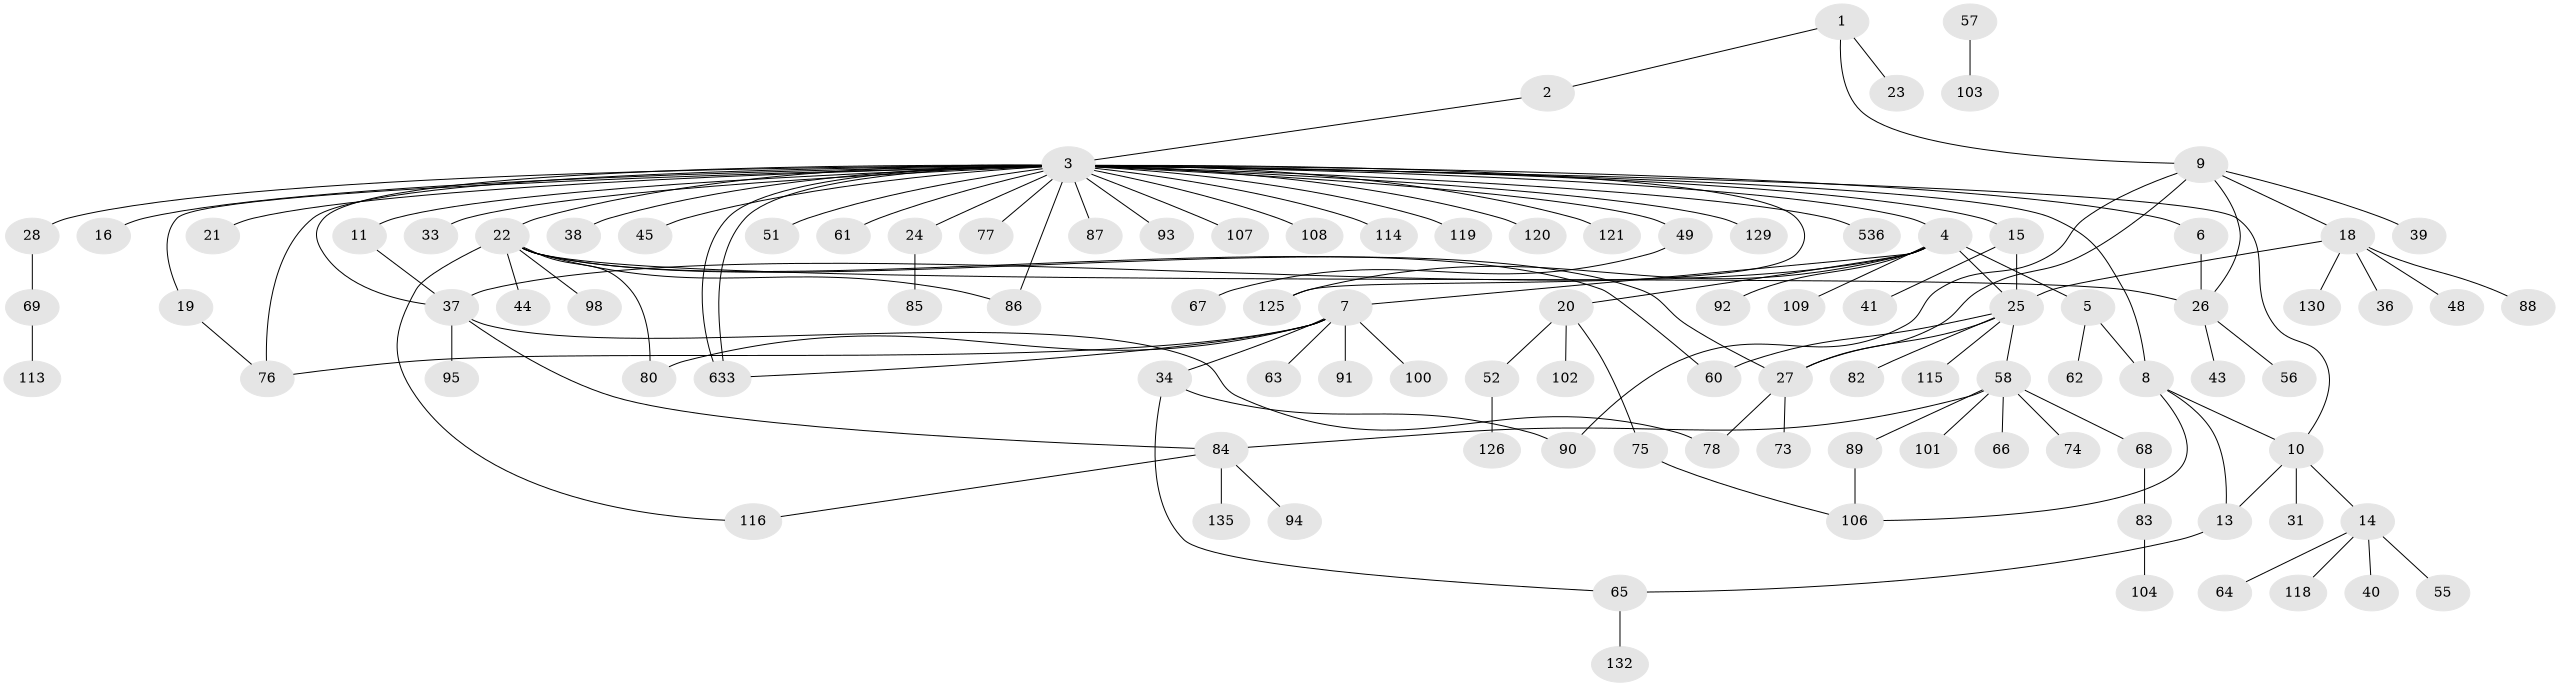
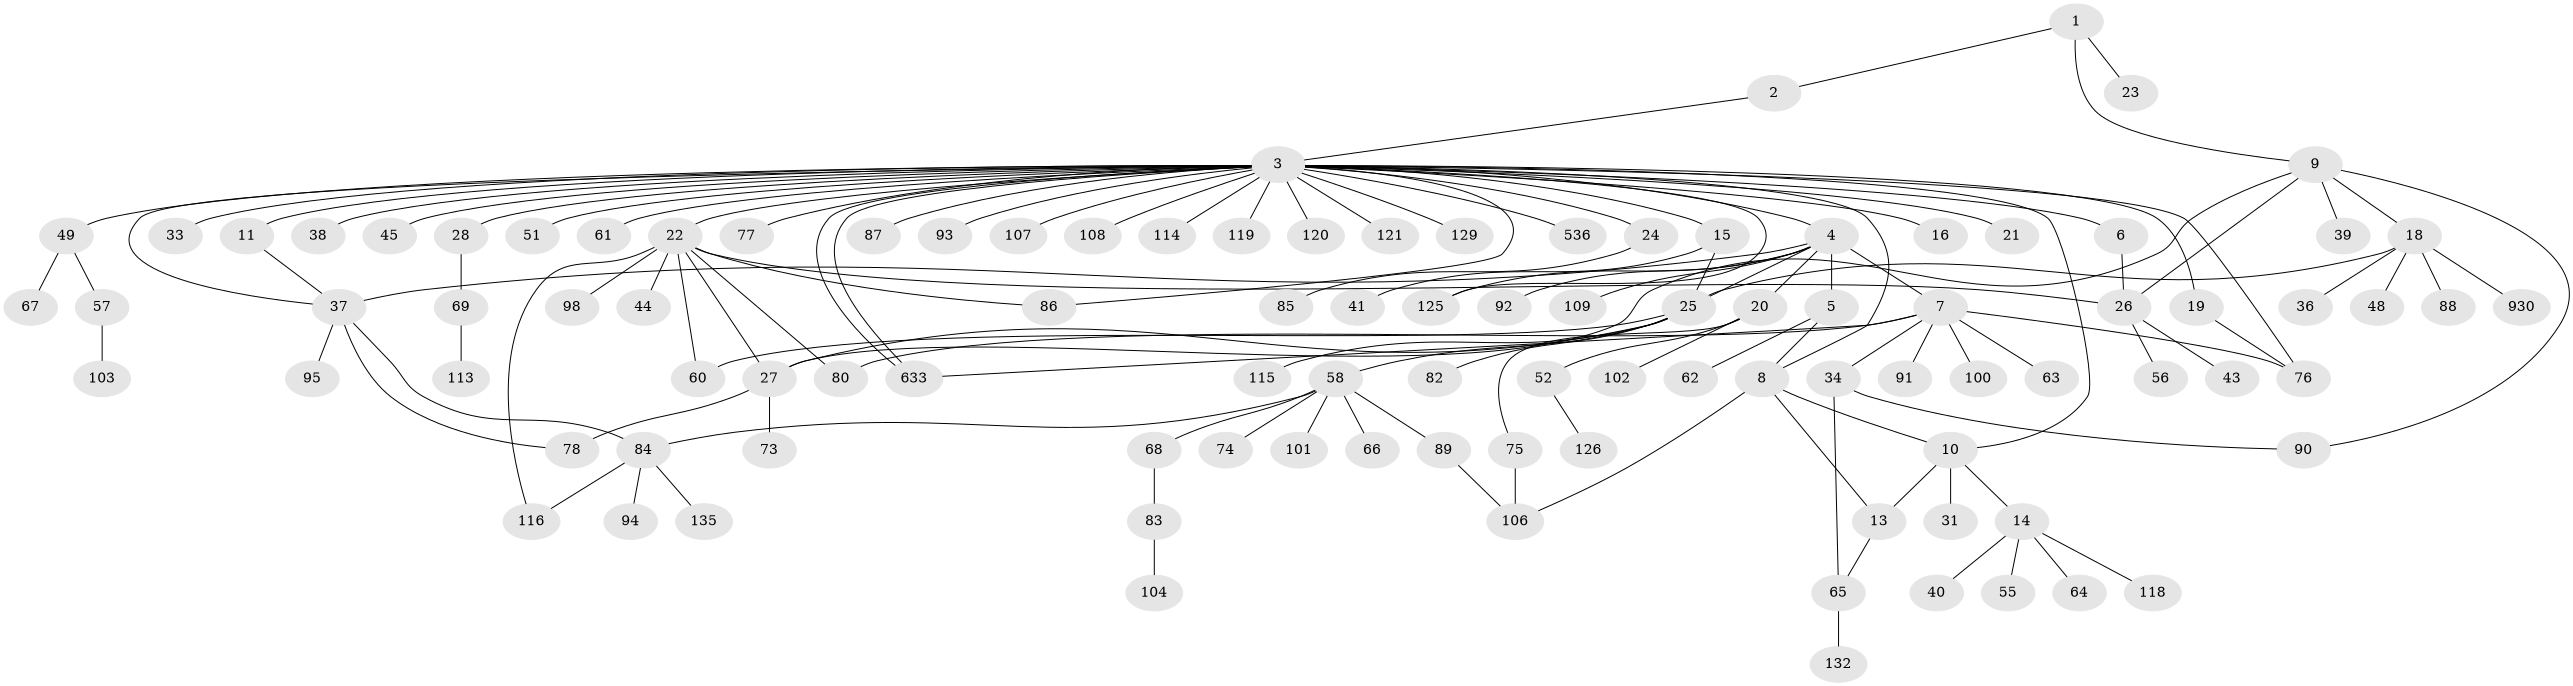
edge "49" -- "57": added
node "130": label "130" -> "930"
